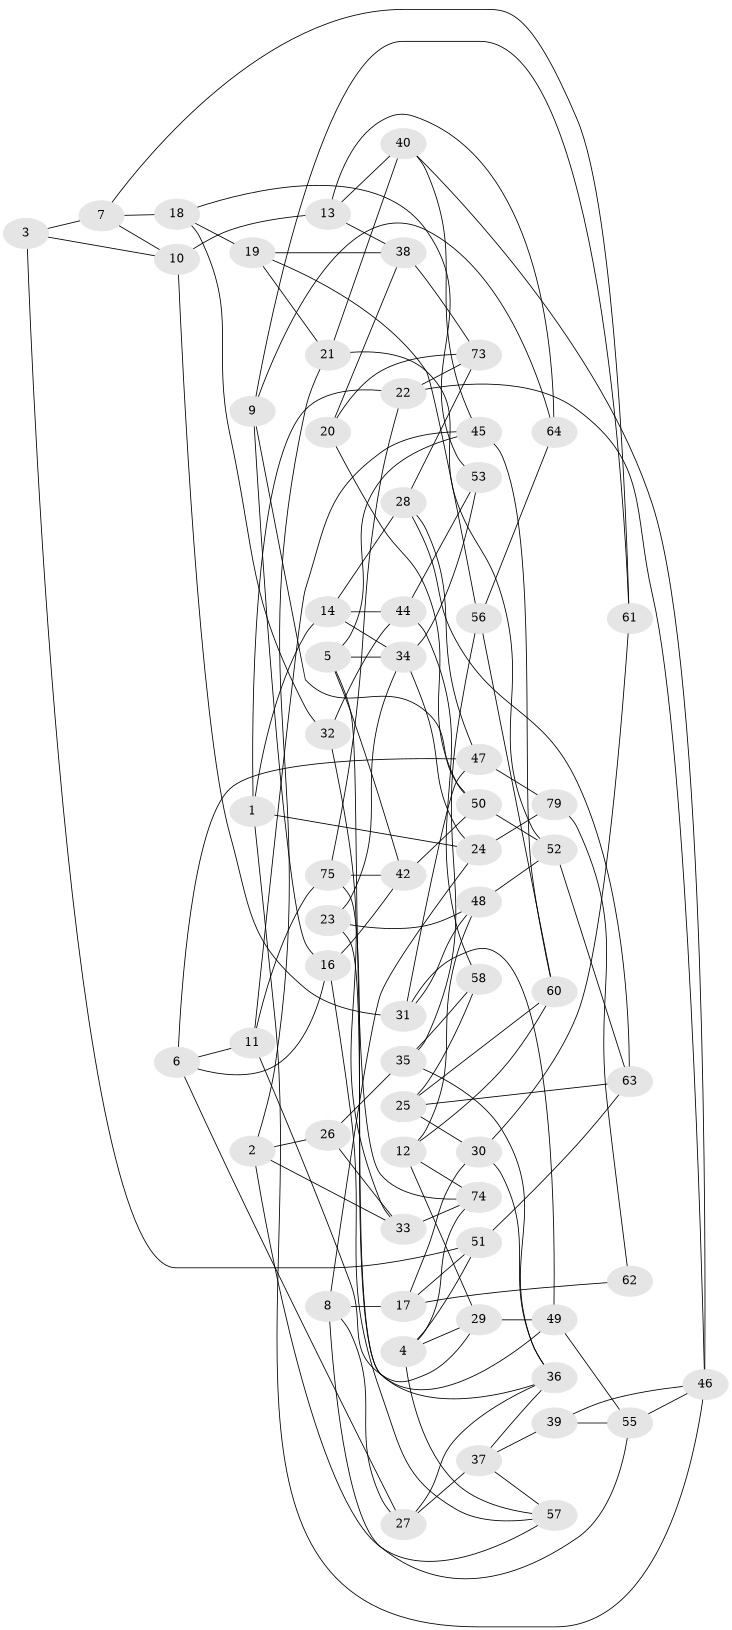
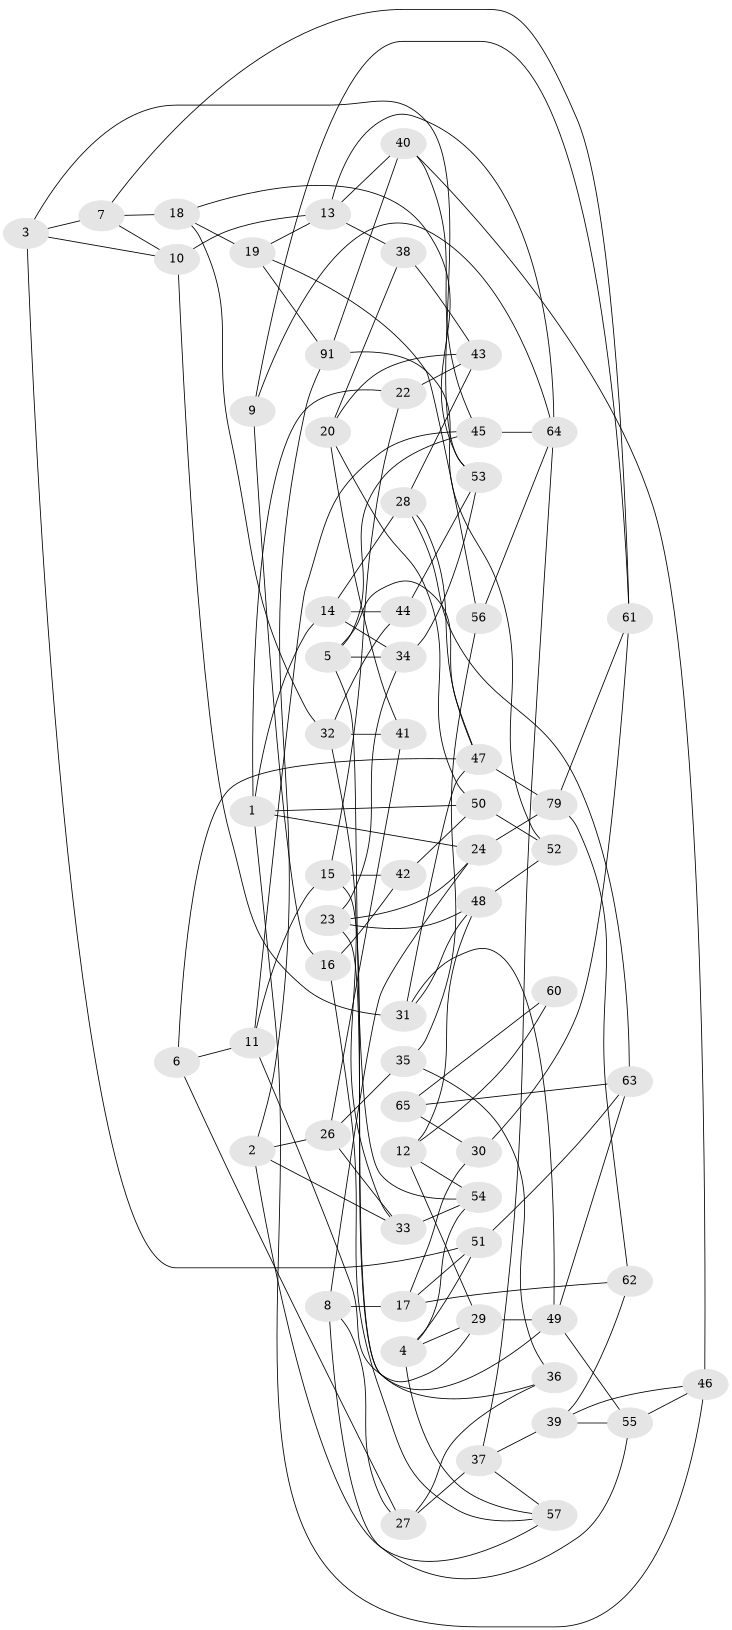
edge "3" -- "53": added
edge "19" -- "38": now "19" -- "13"
node "21": label "21" -> "91"
node "73": label "73" -> "43"
edge "9" -- "50": now "1" -- "50"
edge "45" -- "60": now "45" -- "64"
edge "61" -- "79": added
node "41": added
edge "5" -- "42": now "5" -- "47"
edge "34" -- "24": now "23" -- "24"
edge "22" -- "46": removed
edge "56" -- "60": removed
node "75": label "75" -> "15"
edge "52" -- "63": now "49" -- "63"
node "58": removed
edge "16" -- "6": removed
node "25": label "25" -> "65"
node "74": label "74" -> "54"
edge "30" -- "36": removed
edge "62" -- "39": added
edge "36" -- "37": now "64" -- "37"
